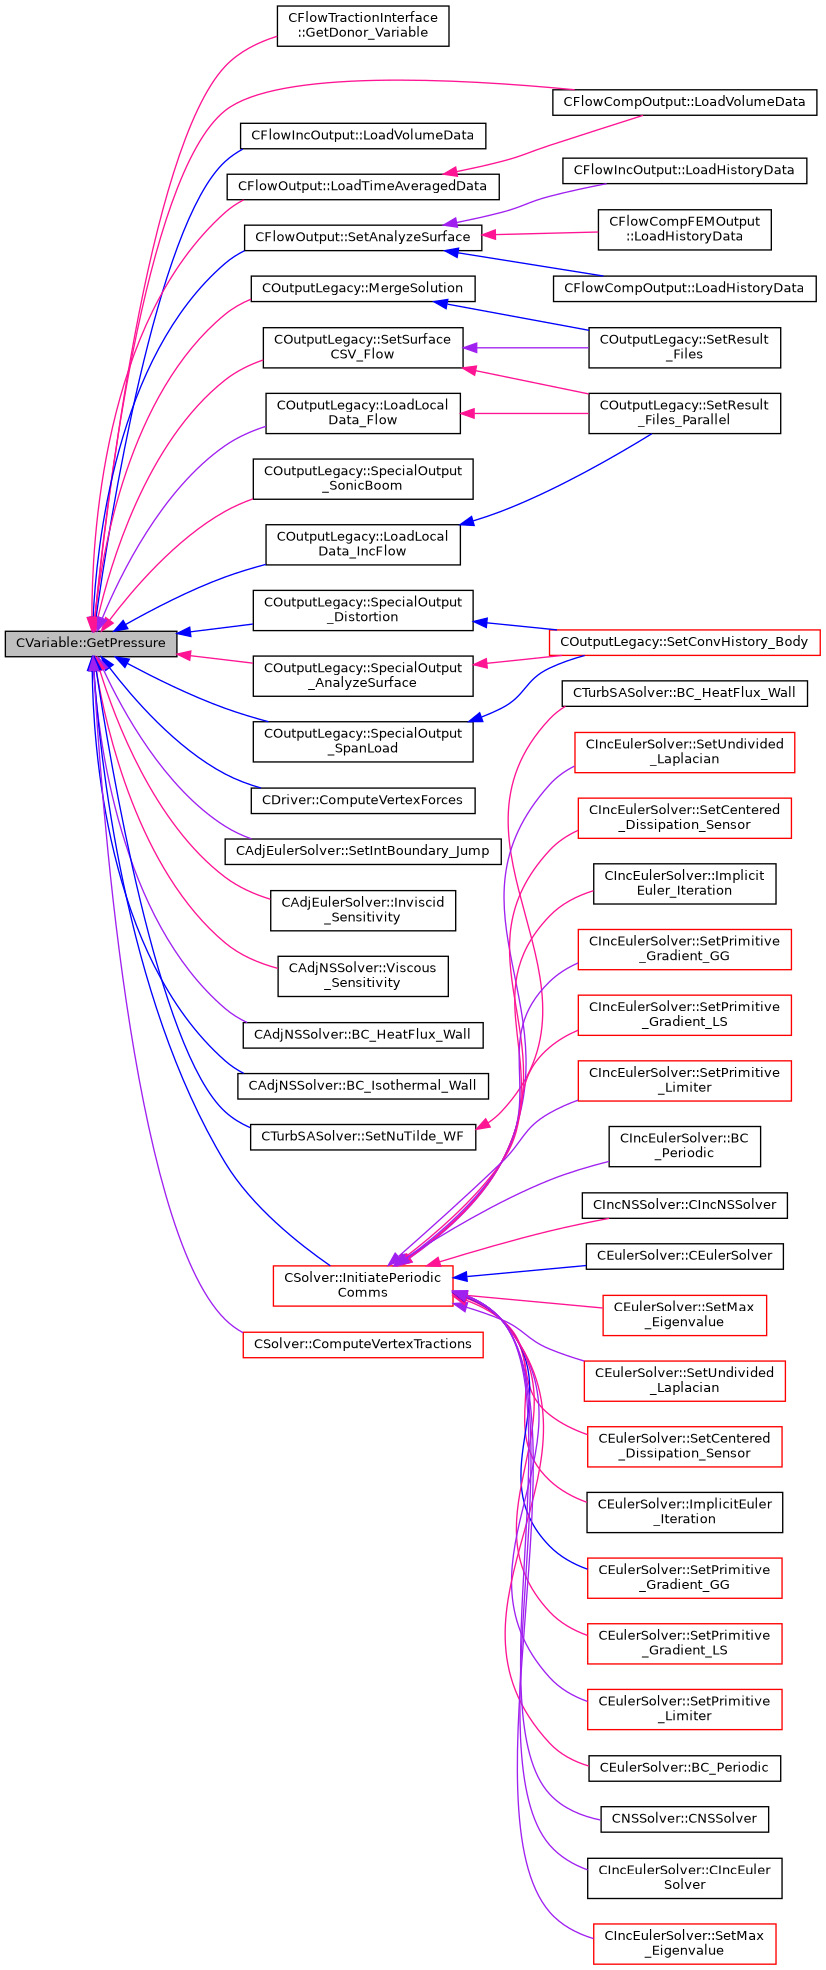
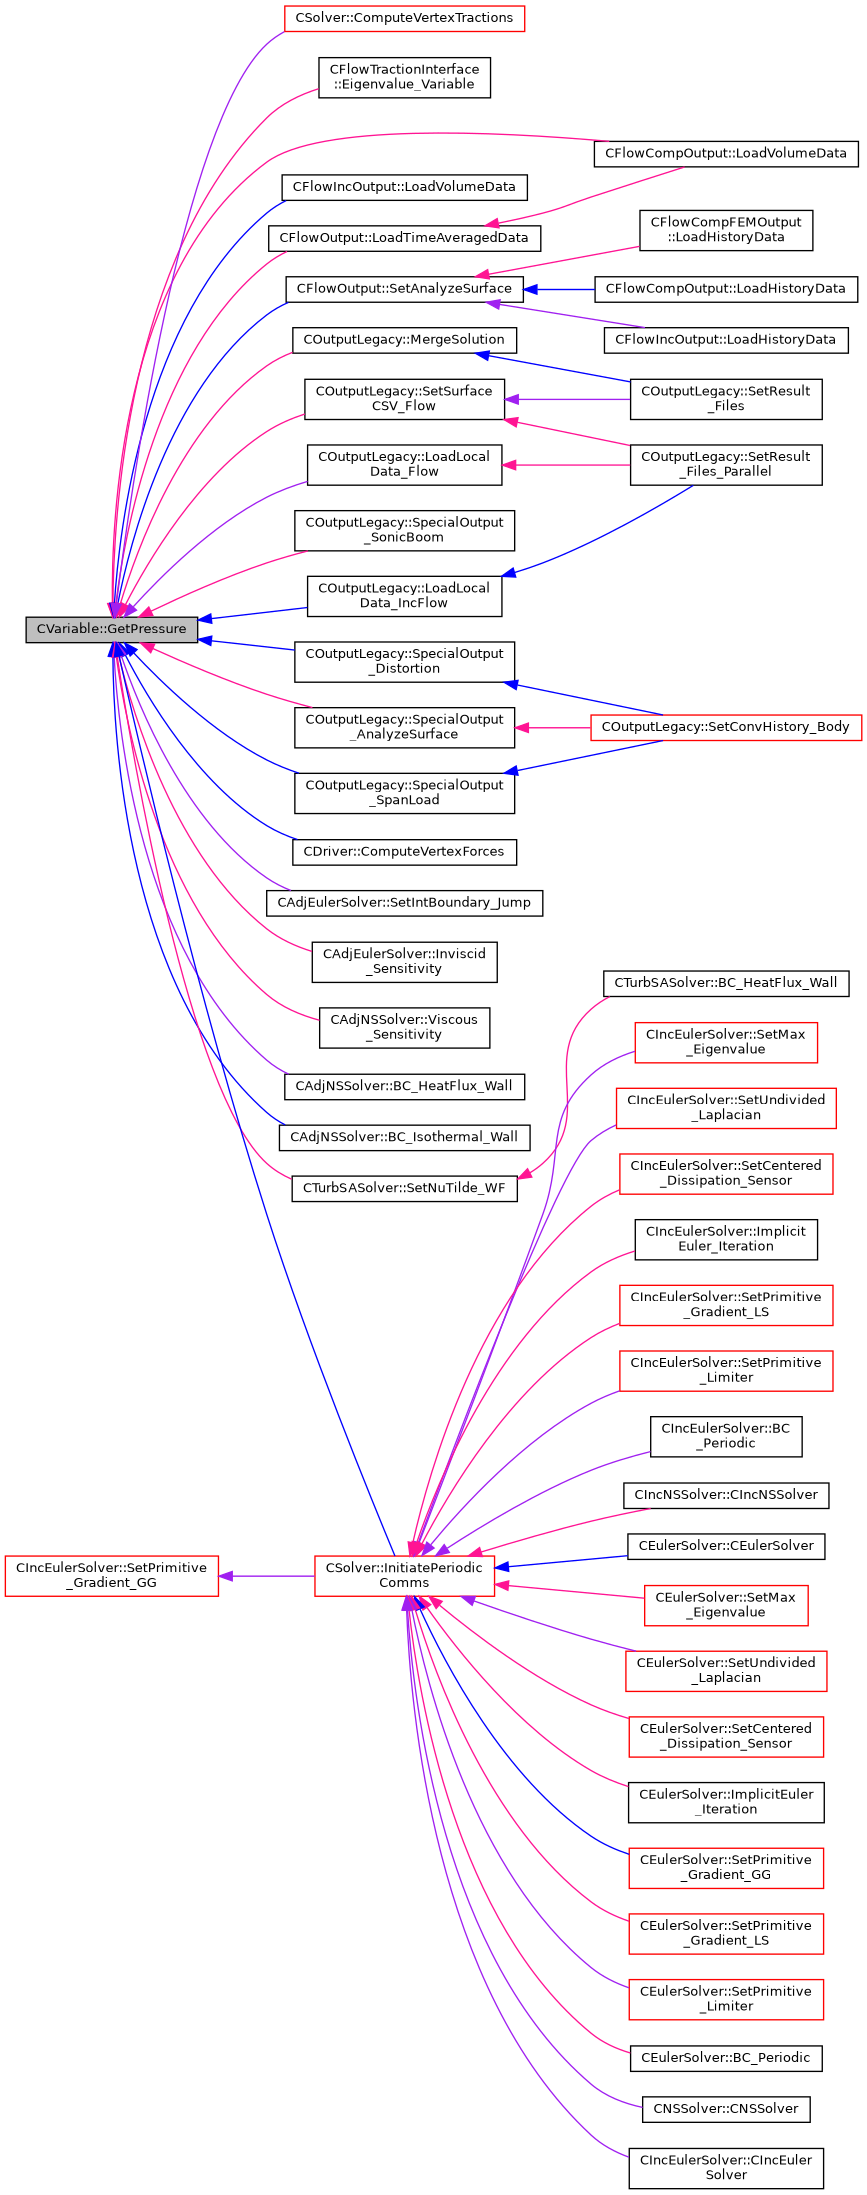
node "CFlowTractionInterface ::GetDonor_Variable": label "CFlowTractionInterface ::GetDonor_Variable" -> "CFlowTractionInterface ::Eigenvalue_Variable"
edge "CTurbSASolver::SetNuTilde_WF" -> "CVariable::GetPressure": color blue -> deeppink
edge "CIncEulerSolver::SetPrimitive _Gradient_GG" -> "CSolver::InitiatePeriodic Comms": reversed
